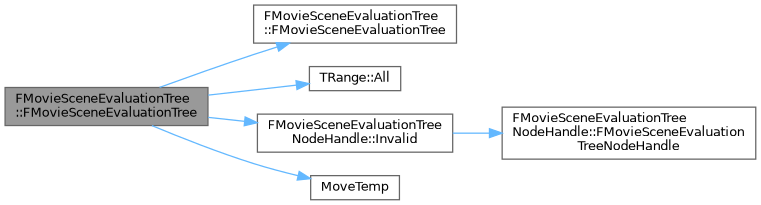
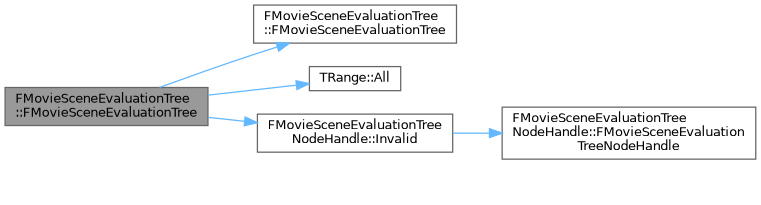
node "MoveTemp": removed
